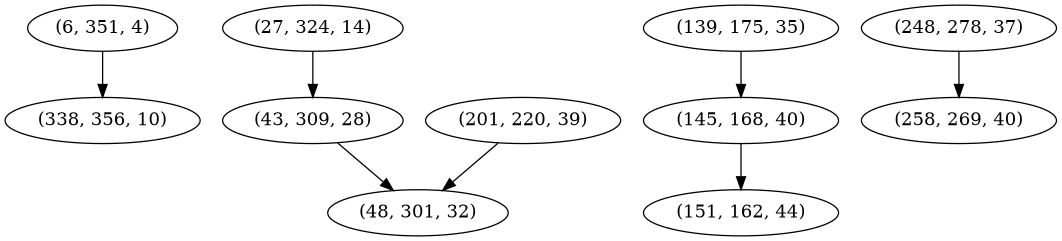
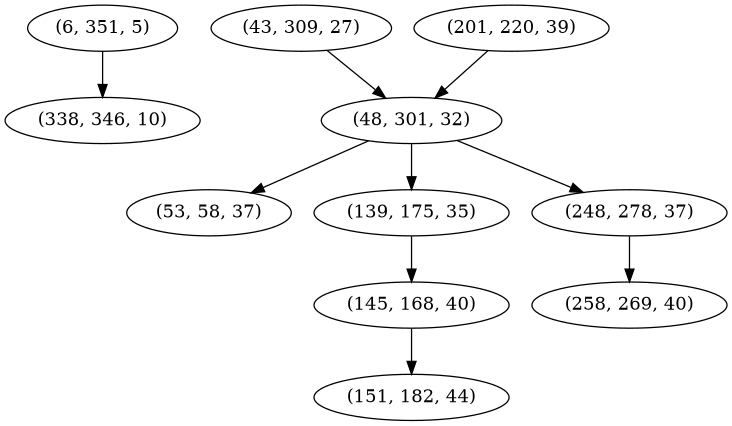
node "(6, 351, 4)": label "(6, 351, 4)" -> "(6, 351, 5)"
node "(27, 324, 14)": removed
node "(338, 356, 10)": label "(338, 356, 10)" -> "(338, 346, 10)"
node "(43, 309, 28)": label "(43, 309, 28)" -> "(43, 309, 27)"
edge "(48, 301, 32)" -> "(139, 175, 35)": added
edge "(48, 301, 32)" -> "(248, 278, 37)": added
node "(53, 58, 37)": added
node "(151, 162, 44)": label "(151, 162, 44)" -> "(151, 182, 44)"
